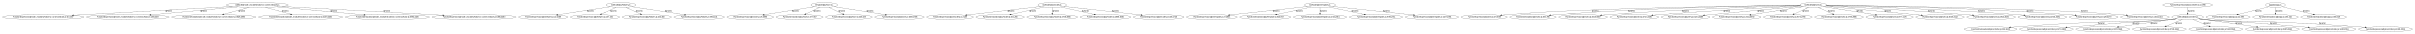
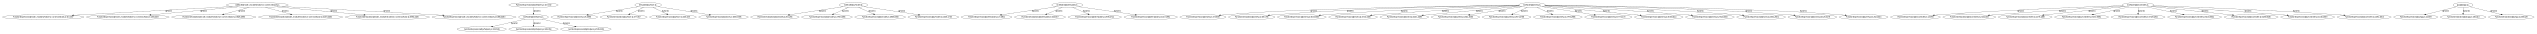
edge "FunctionExpression@js/controller.js:1,6785" -> "rootNode@js/controller.js:,": reversed
edge "rootNode@js/helpers.js:," -> "FunctionExpression@js/helpers.js:107,192": reversed
node "FunctionExpression@js/model.js:1,3149": removed
node "FunctionExpression@js/template.js:2215,2361": removed
